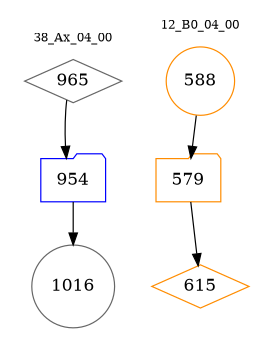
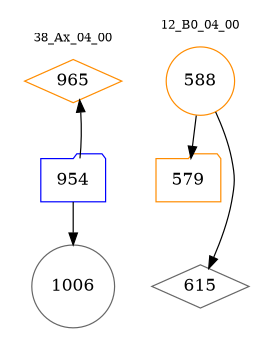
node "965": color gray40 -> darkorange
edge "965" -> "954": reversed
edge "579" -> "615": now "588" -> "615"
node "1016": label "1016" -> "1006"
node "615": color darkorange -> gray40
